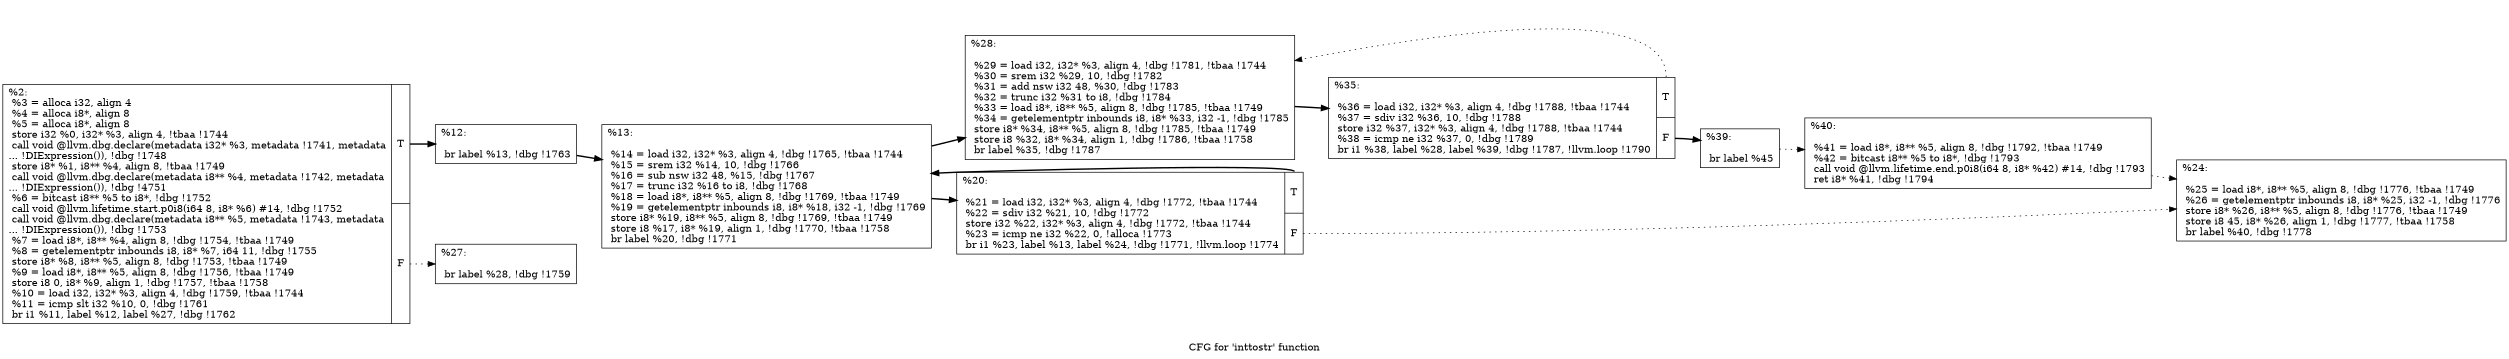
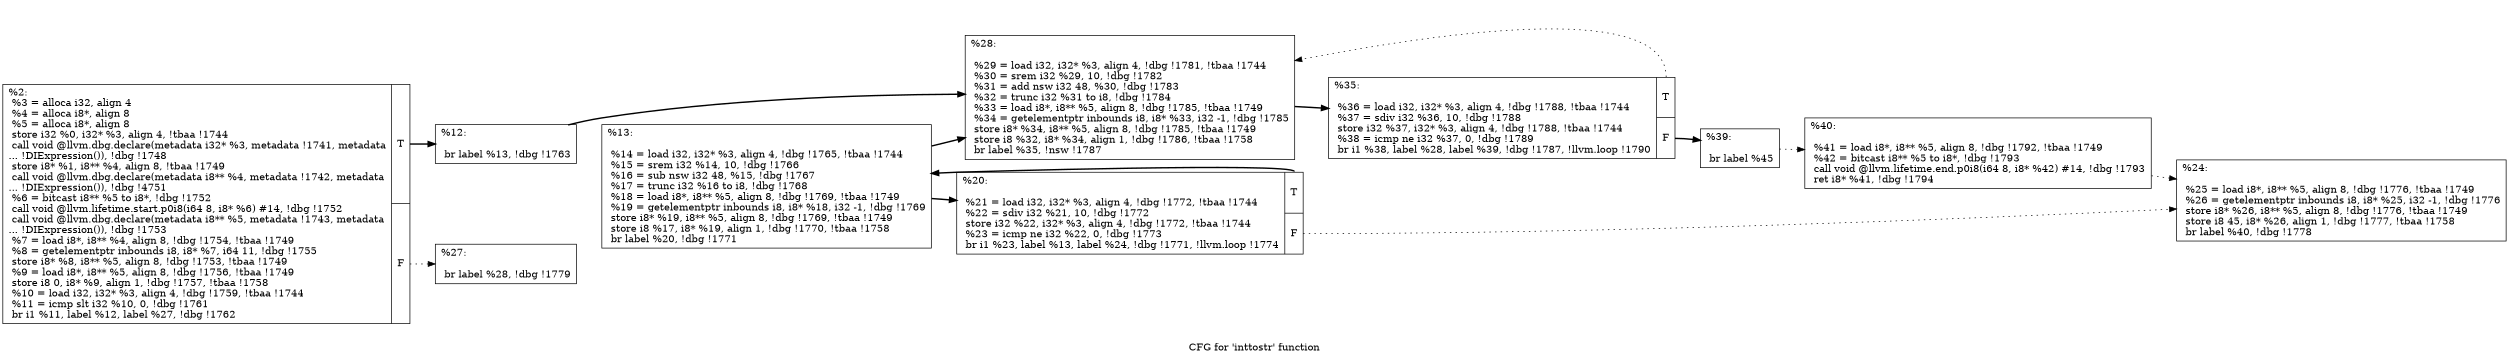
node "%28:": text "br label %35, !dbg !1787" -> "br label %35, !nsw !1787"
edge "%12:" -> "%13:": now "%12:" -> "%28:"
node "%20:": text "%23 = icmp ne i32 %22, 0, !alloca !1773" -> "%23 = icmp ne i32 %22, 0, !dbg !1773"
node "%27:": text "br label %28, !dbg !1759" -> "br label %28, !dbg !1779"
